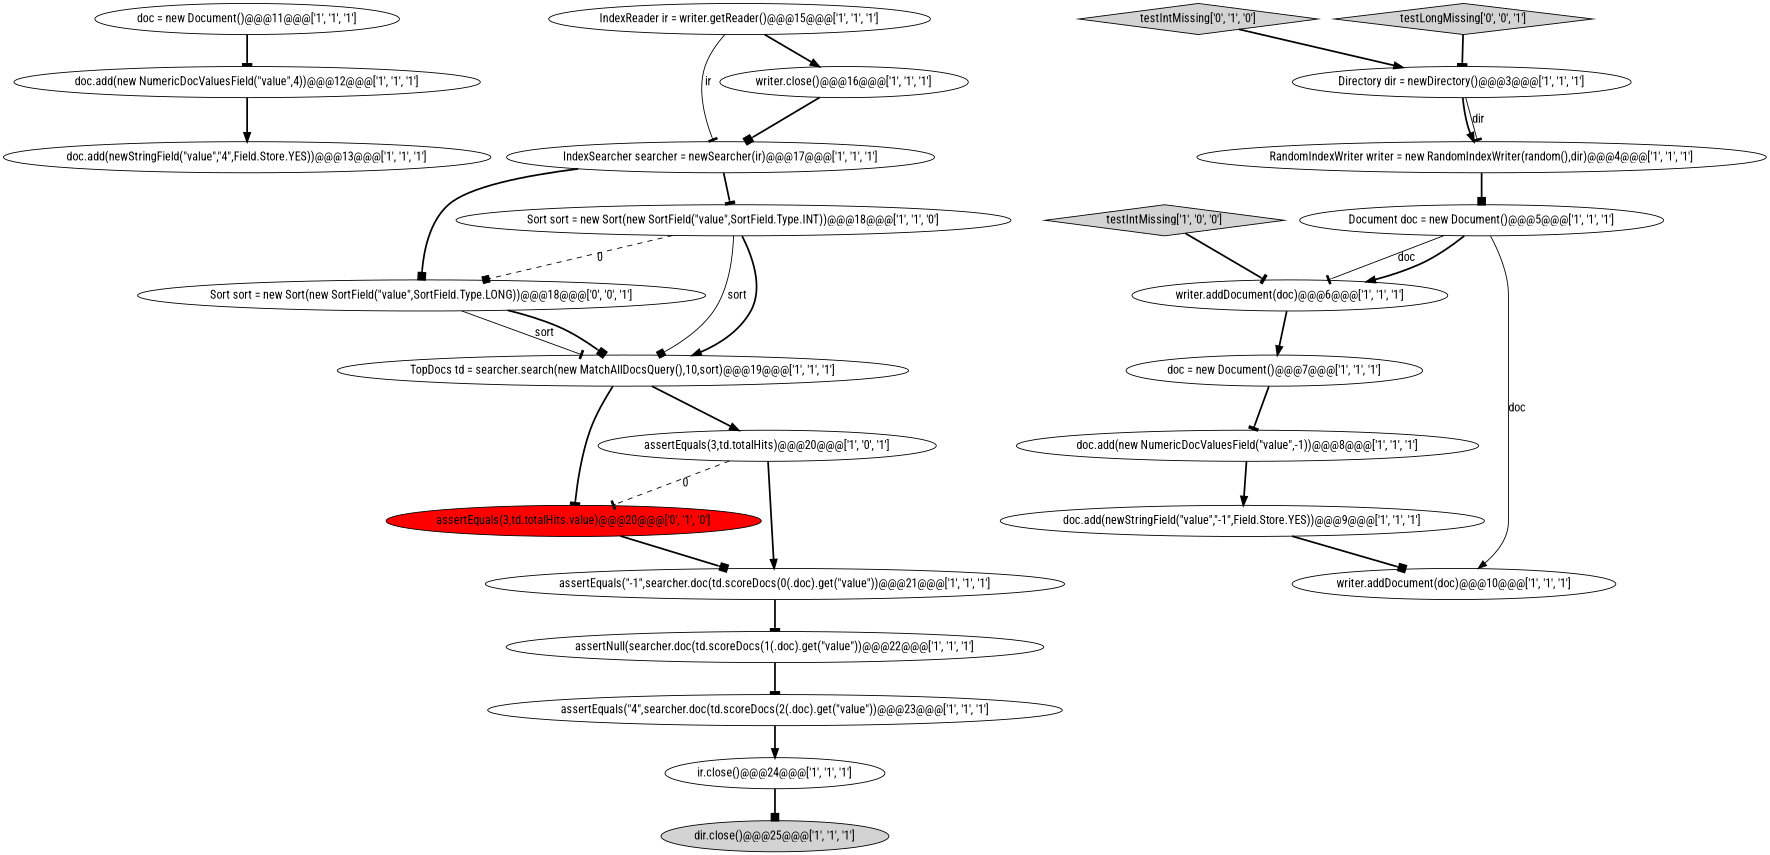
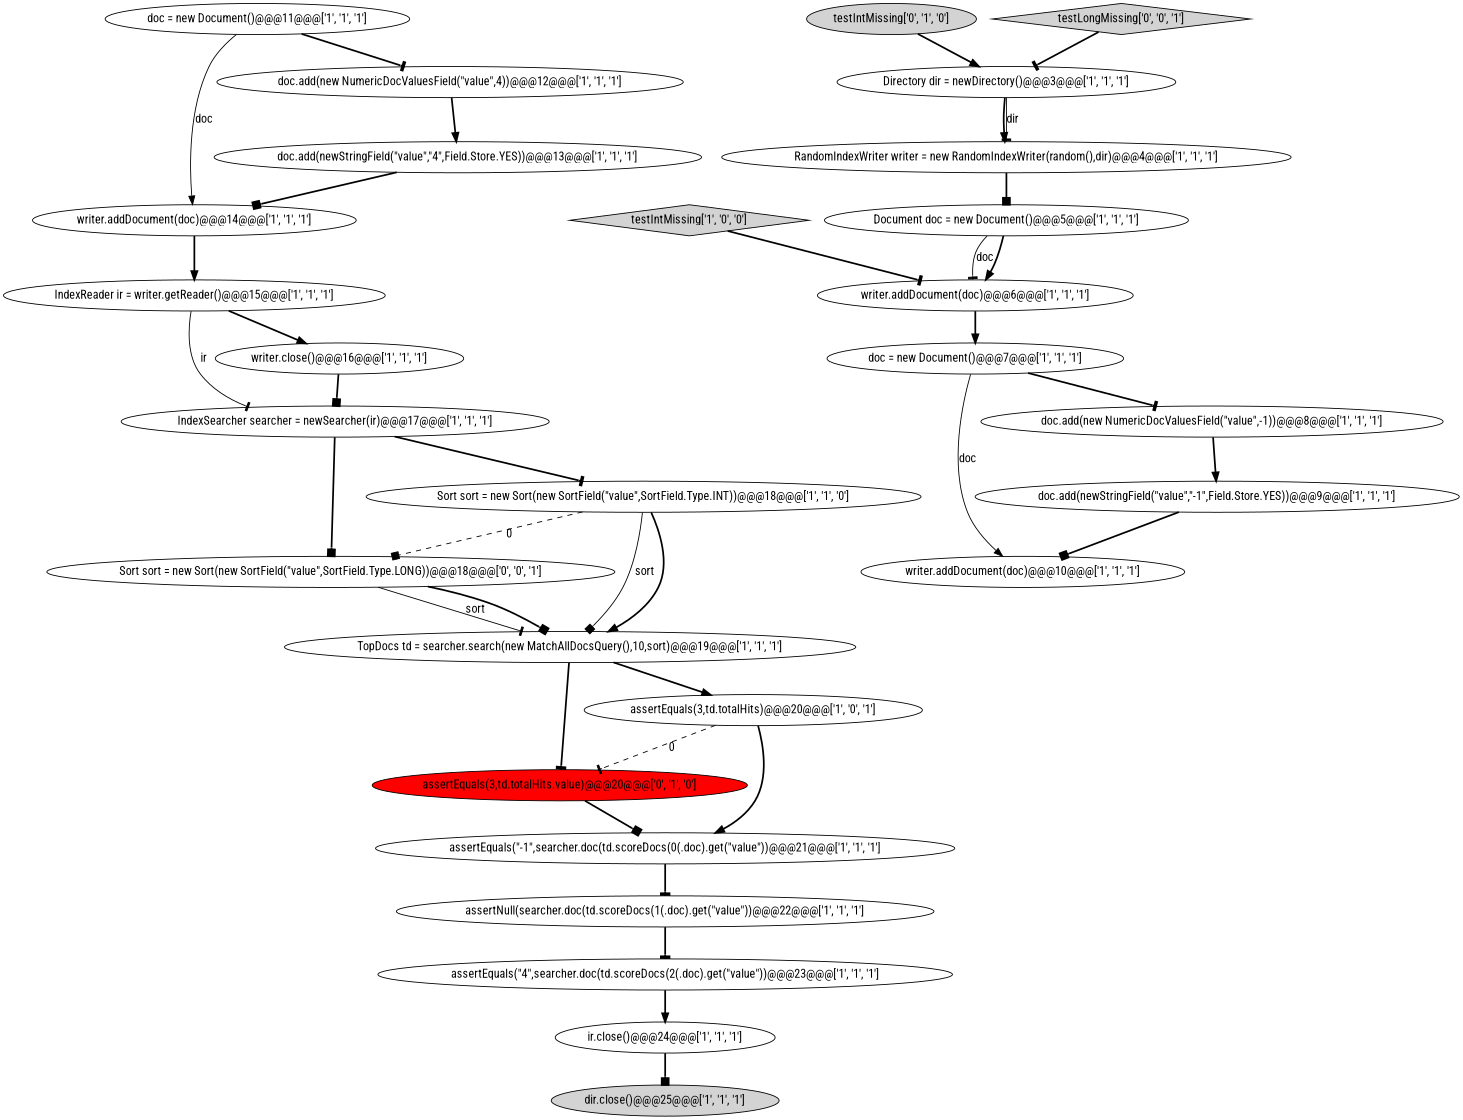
node "testIntMissing['0', '1', '0']": shape diamond -> ellipse
node "writer.addDocument(doc)@@@14@@@['1', '1', '1']": added
edge "Document doc = new Document()@@@5@@@['1', '1', '1']" -> "writer.addDocument(doc)@@@10@@@['1', '1', '1']": now "doc = new Document()@@@7@@@['1', '1', '1']" -> "writer.addDocument(doc)@@@10@@@['1', '1', '1']"
